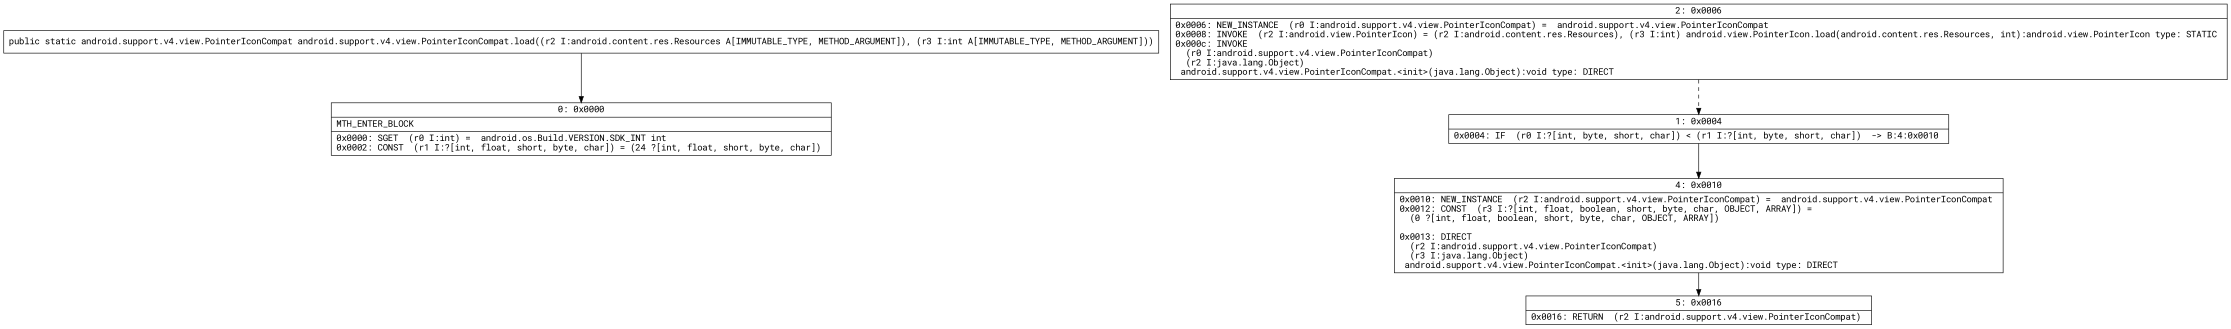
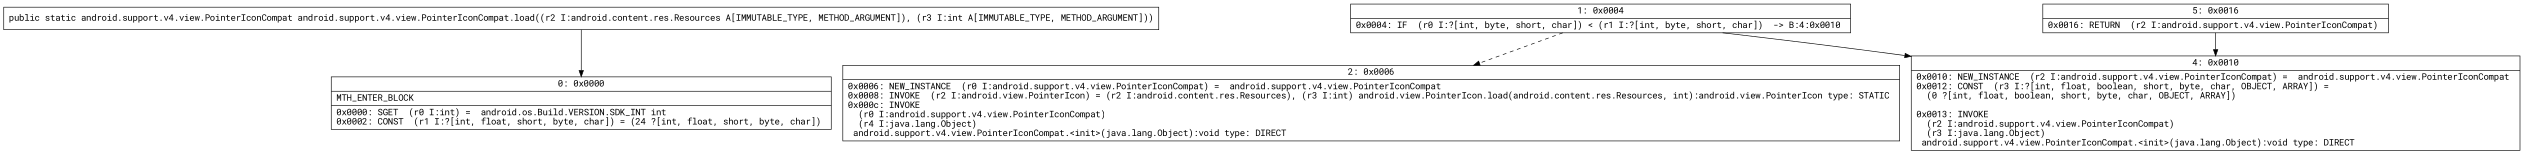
node "2: 0x0006": text "(r2 I:java.lang.Object)" -> "(r4 I:java.lang.Object)"
edge "2: 0x0006" -> "1: 0x0004": reversed
node "4: 0x0010": text "0x0013: DIRECT" -> "0x0013: INVOKE"
edge "4: 0x0010" -> "5: 0x0016": reversed
